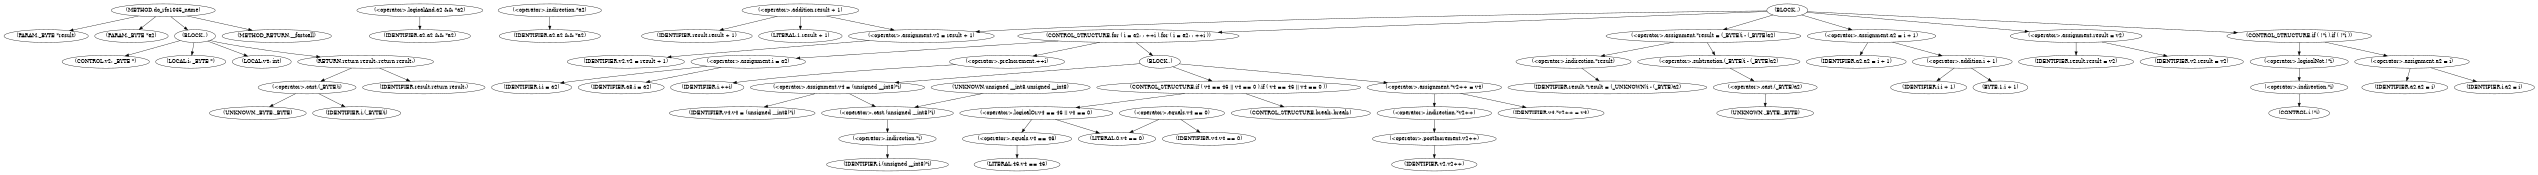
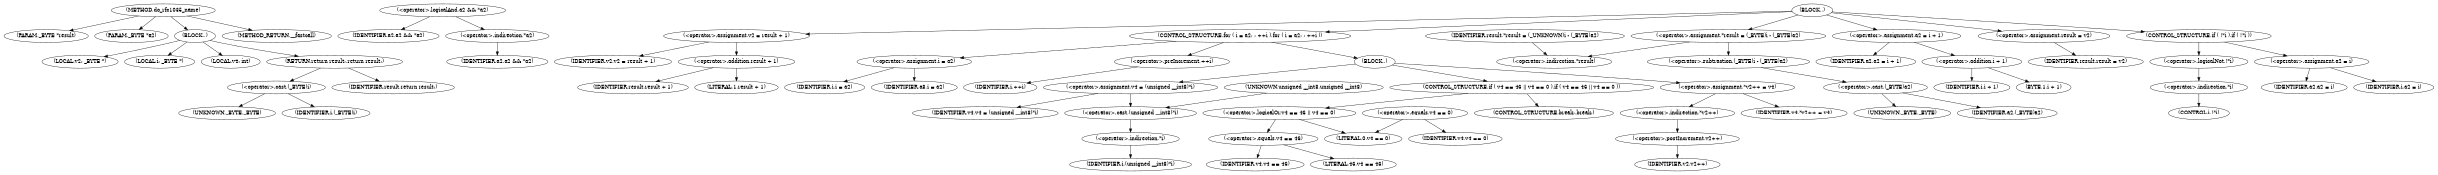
edge "(<operator>.logicalAnd,a2 && *a2)" -> "(<operator>.indirection,*a2)": added
edge "(<operator>.addition,result + 1)" -> "(<operator>.assignment,v2 = result + 1)": reversed
node "(CONTROL,v2: _BYTE *)": label "(CONTROL,v2: _BYTE *)" -> "(LOCAL,v2: _BYTE *)"
node "(IDENTIFIER,v2,result = v2)": removed
edge "(<operator>.indirection,*result)" -> "(IDENTIFIER,result,*result = (_UNKNOWN)i - (_BYTE)a2)": reversed
node "(IDENTIFIER,a2,(_BYTE)a2)": added
node "(IDENTIFIER,v4,v4 == 46)": added
